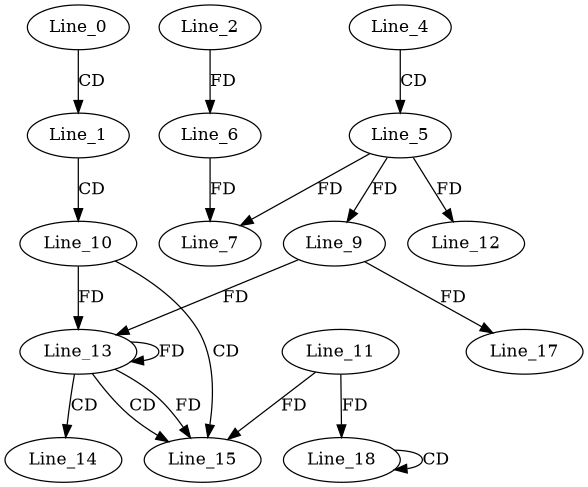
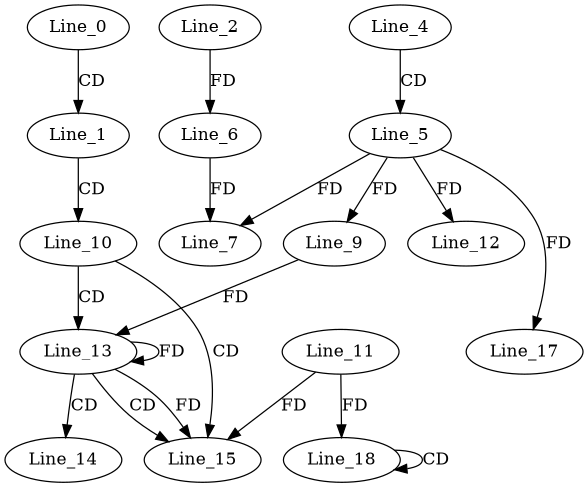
edge "Line_9" -> "Line_17": now "Line_5" -> "Line_17"
edge "Line_10" -> "Line_13": label "FD" -> "CD"
